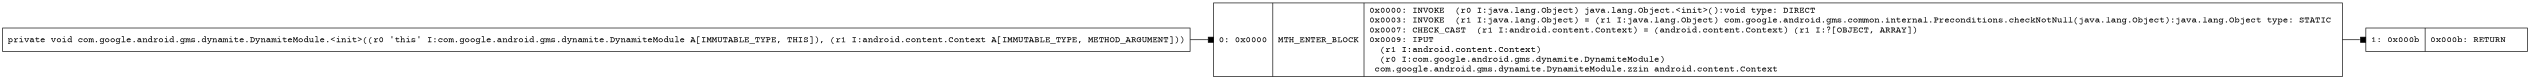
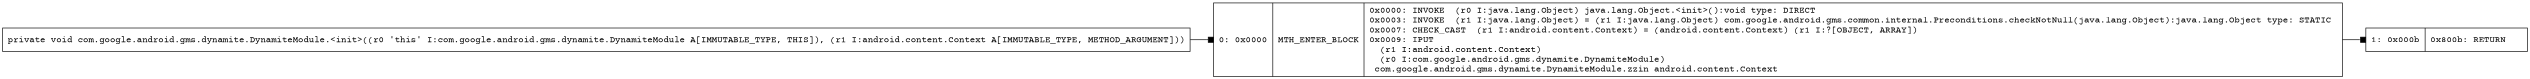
node "1: 0x000b": text "0x000b: RETURN" -> "0x800b: RETURN"
